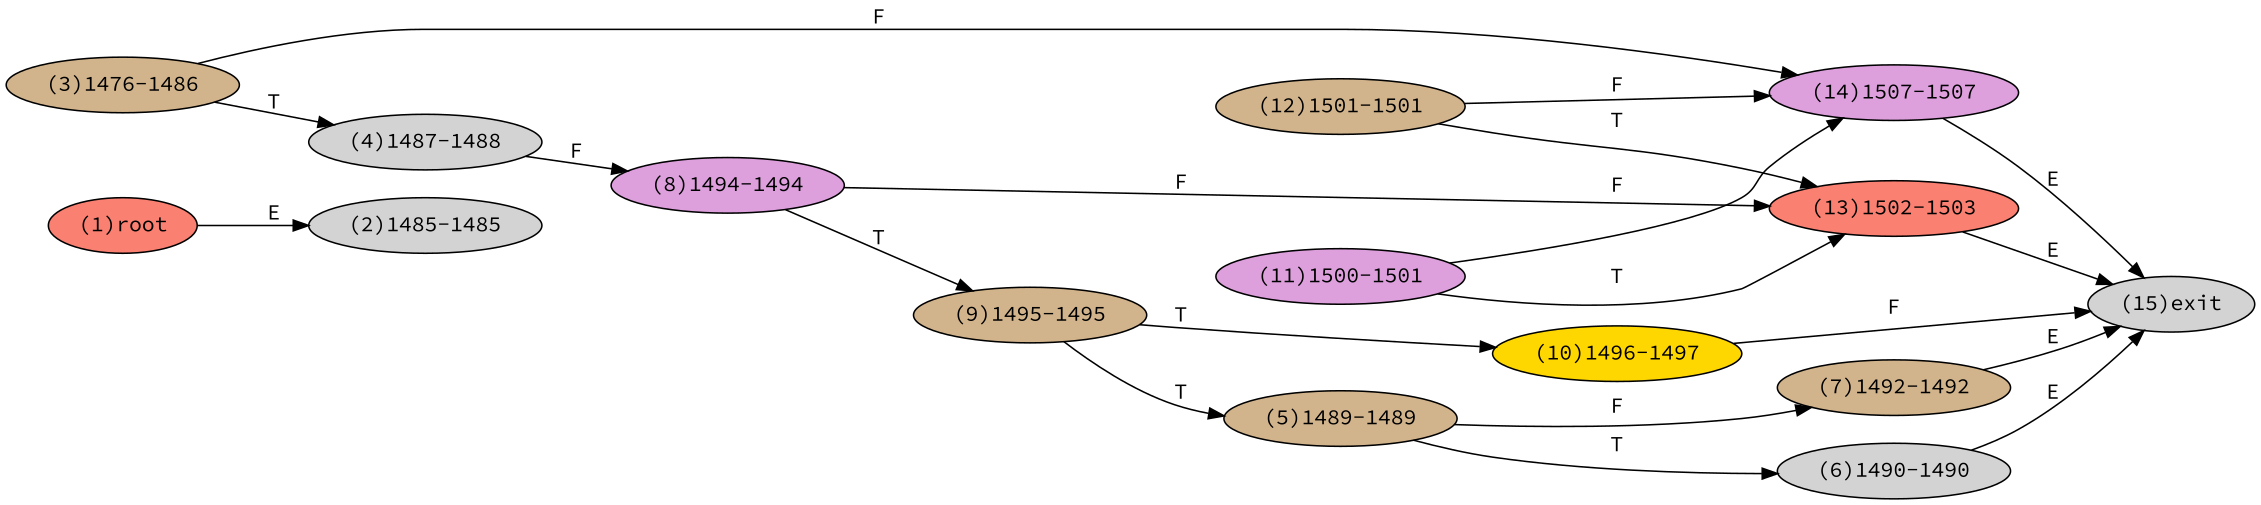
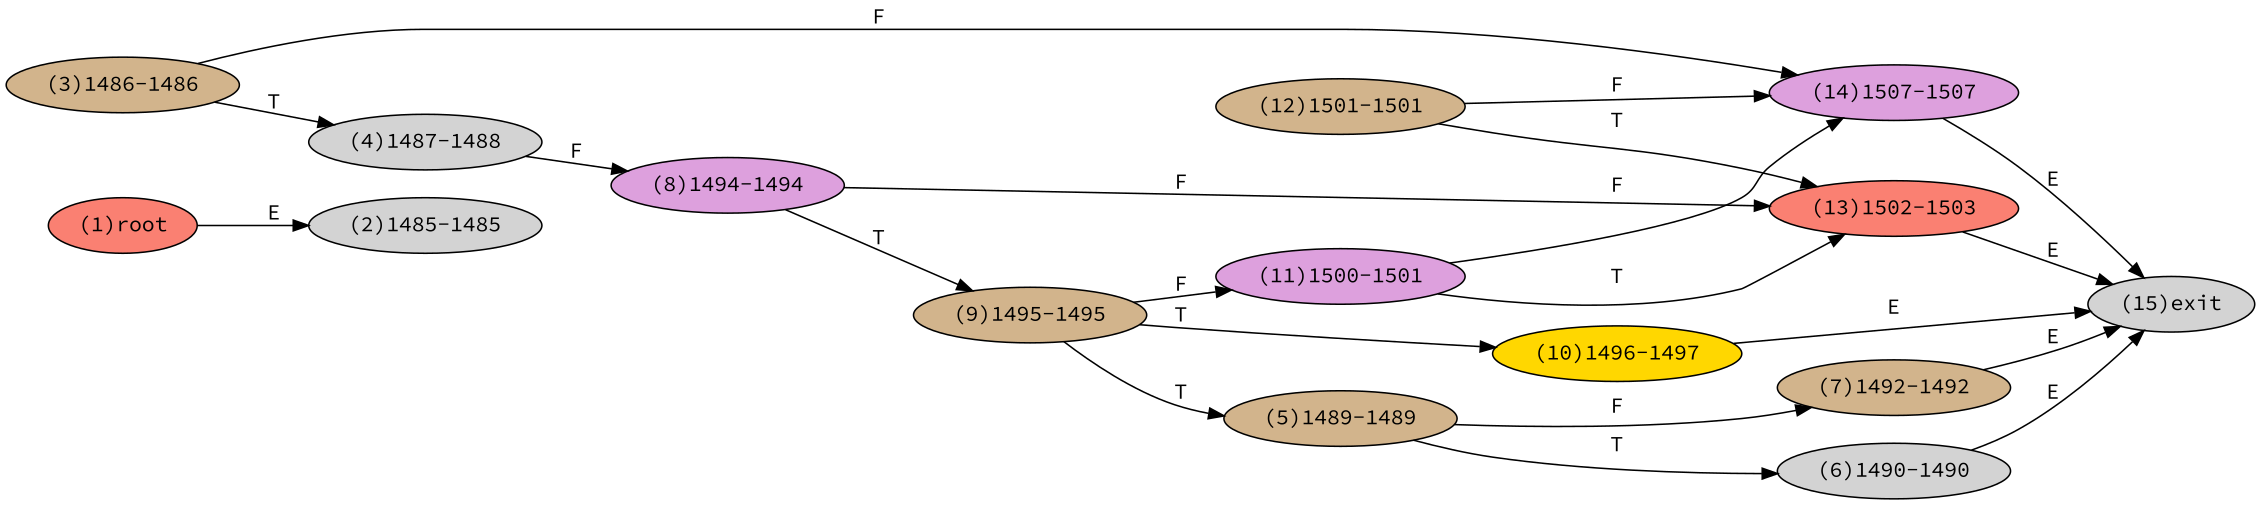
node "(3)1476-1486": label "(3)1476-1486" -> "(3)1486-1486"
edge "(9)1495-1495" -> "(11)1500-1501": added, label "F"
edge "(10)1496-1497" -> "(15)exit": label "F" -> "E"
